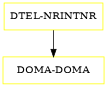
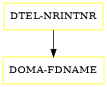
node "DOMA-DOMA": label "DOMA-DOMA" -> "DOMA-FDNAME"
